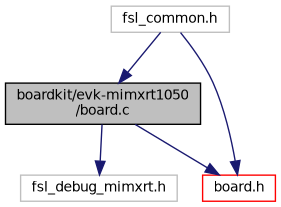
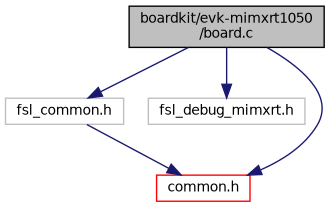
edge "fsl_common.h" -> "boardkit/evk-mimxrt1050 /board.c": reversed
node "board.h": label "board.h" -> "common.h"
